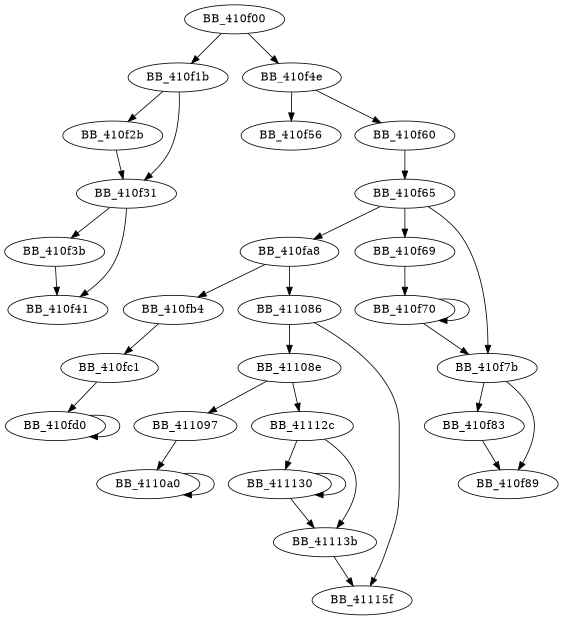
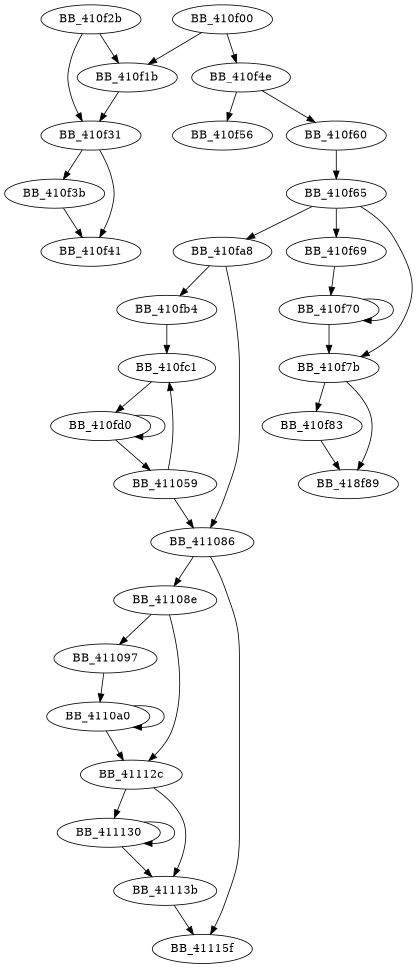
edge "BB_410f1b" -> "BB_410f2b": reversed
node "BB_411059": added
node "BB_410f89": label "BB_410f89" -> "BB_418f89"
edge "BB_4110a0" -> "BB_41112c": added
